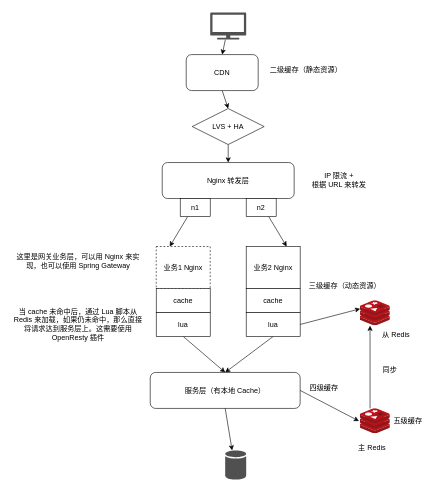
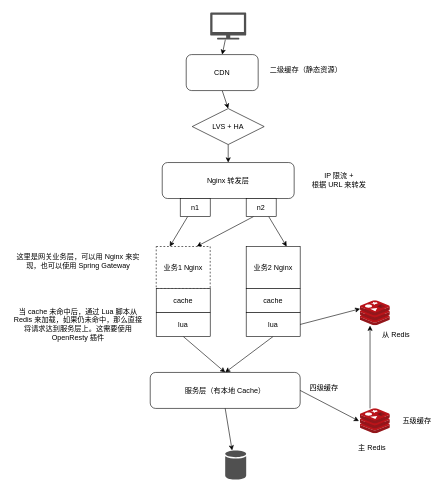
edge "n2" -> "业务1 Nginx": added
node "三级缓存（动态资源）": removed
node "同步": removed
node "五级缓存": moved (408, 421) -> (417, 421)
